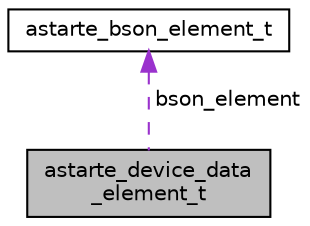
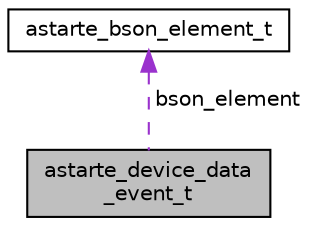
node "astarte_device_data _element_t": label "astarte_device_data _element_t" -> "astarte_device_data _event_t"
